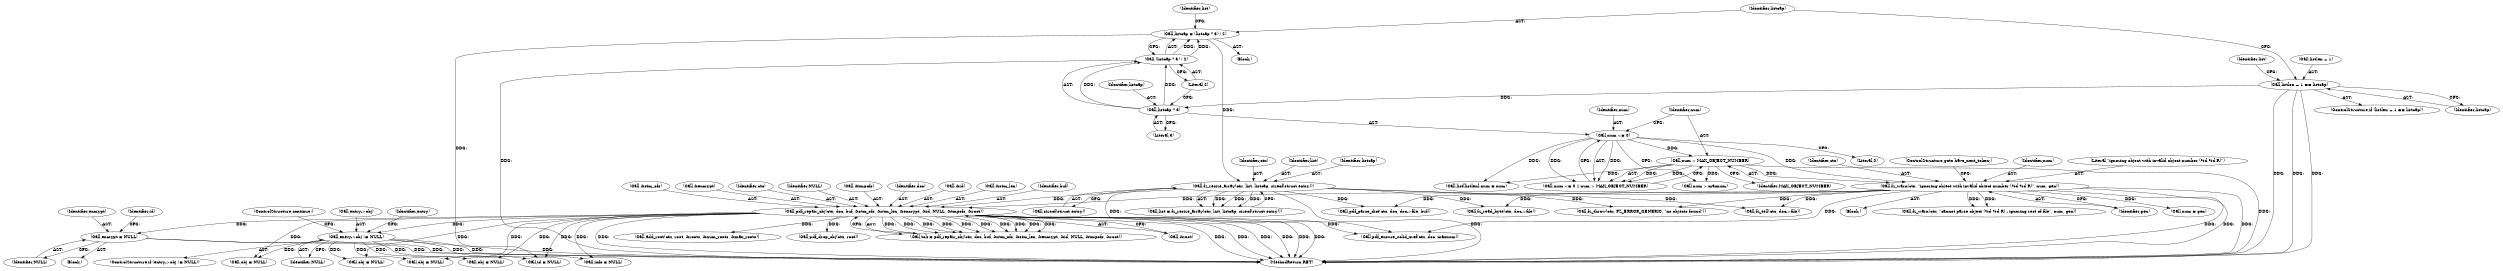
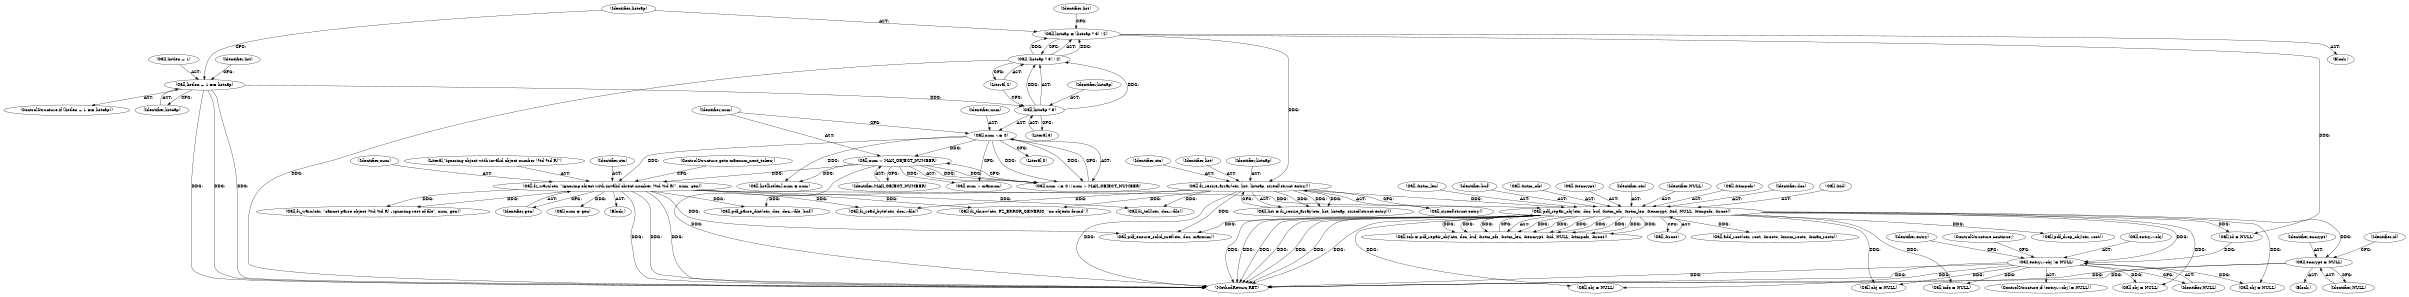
node "(ControlStructure,goto have_next_token;)": label "(ControlStructure,goto have_next_token;)" -> "(ControlStructure,goto maxnum_next_token;)"
edge "(Call,entry->obj != NULL)" -> "(Call,id = NULL)": reversed
